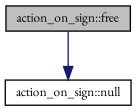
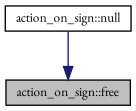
edge "action_on_sign::free" -> "action_on_sign::null": reversed
